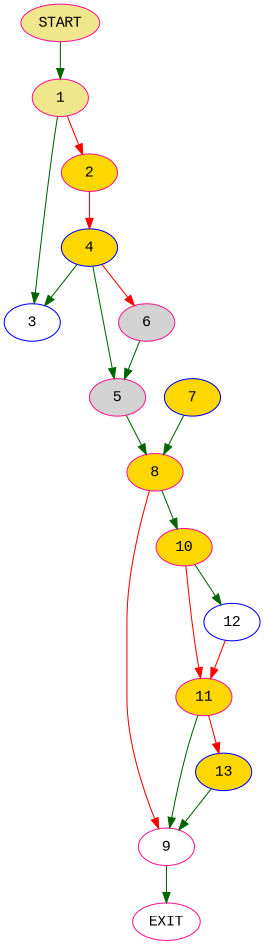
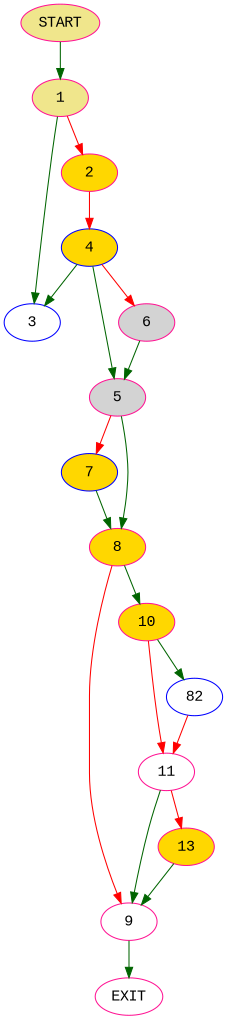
edge "5" -> "7": added
node "12": label "12" -> "82"
node "11": fillcolor gold -> white
node "13": color blue -> deeppink
